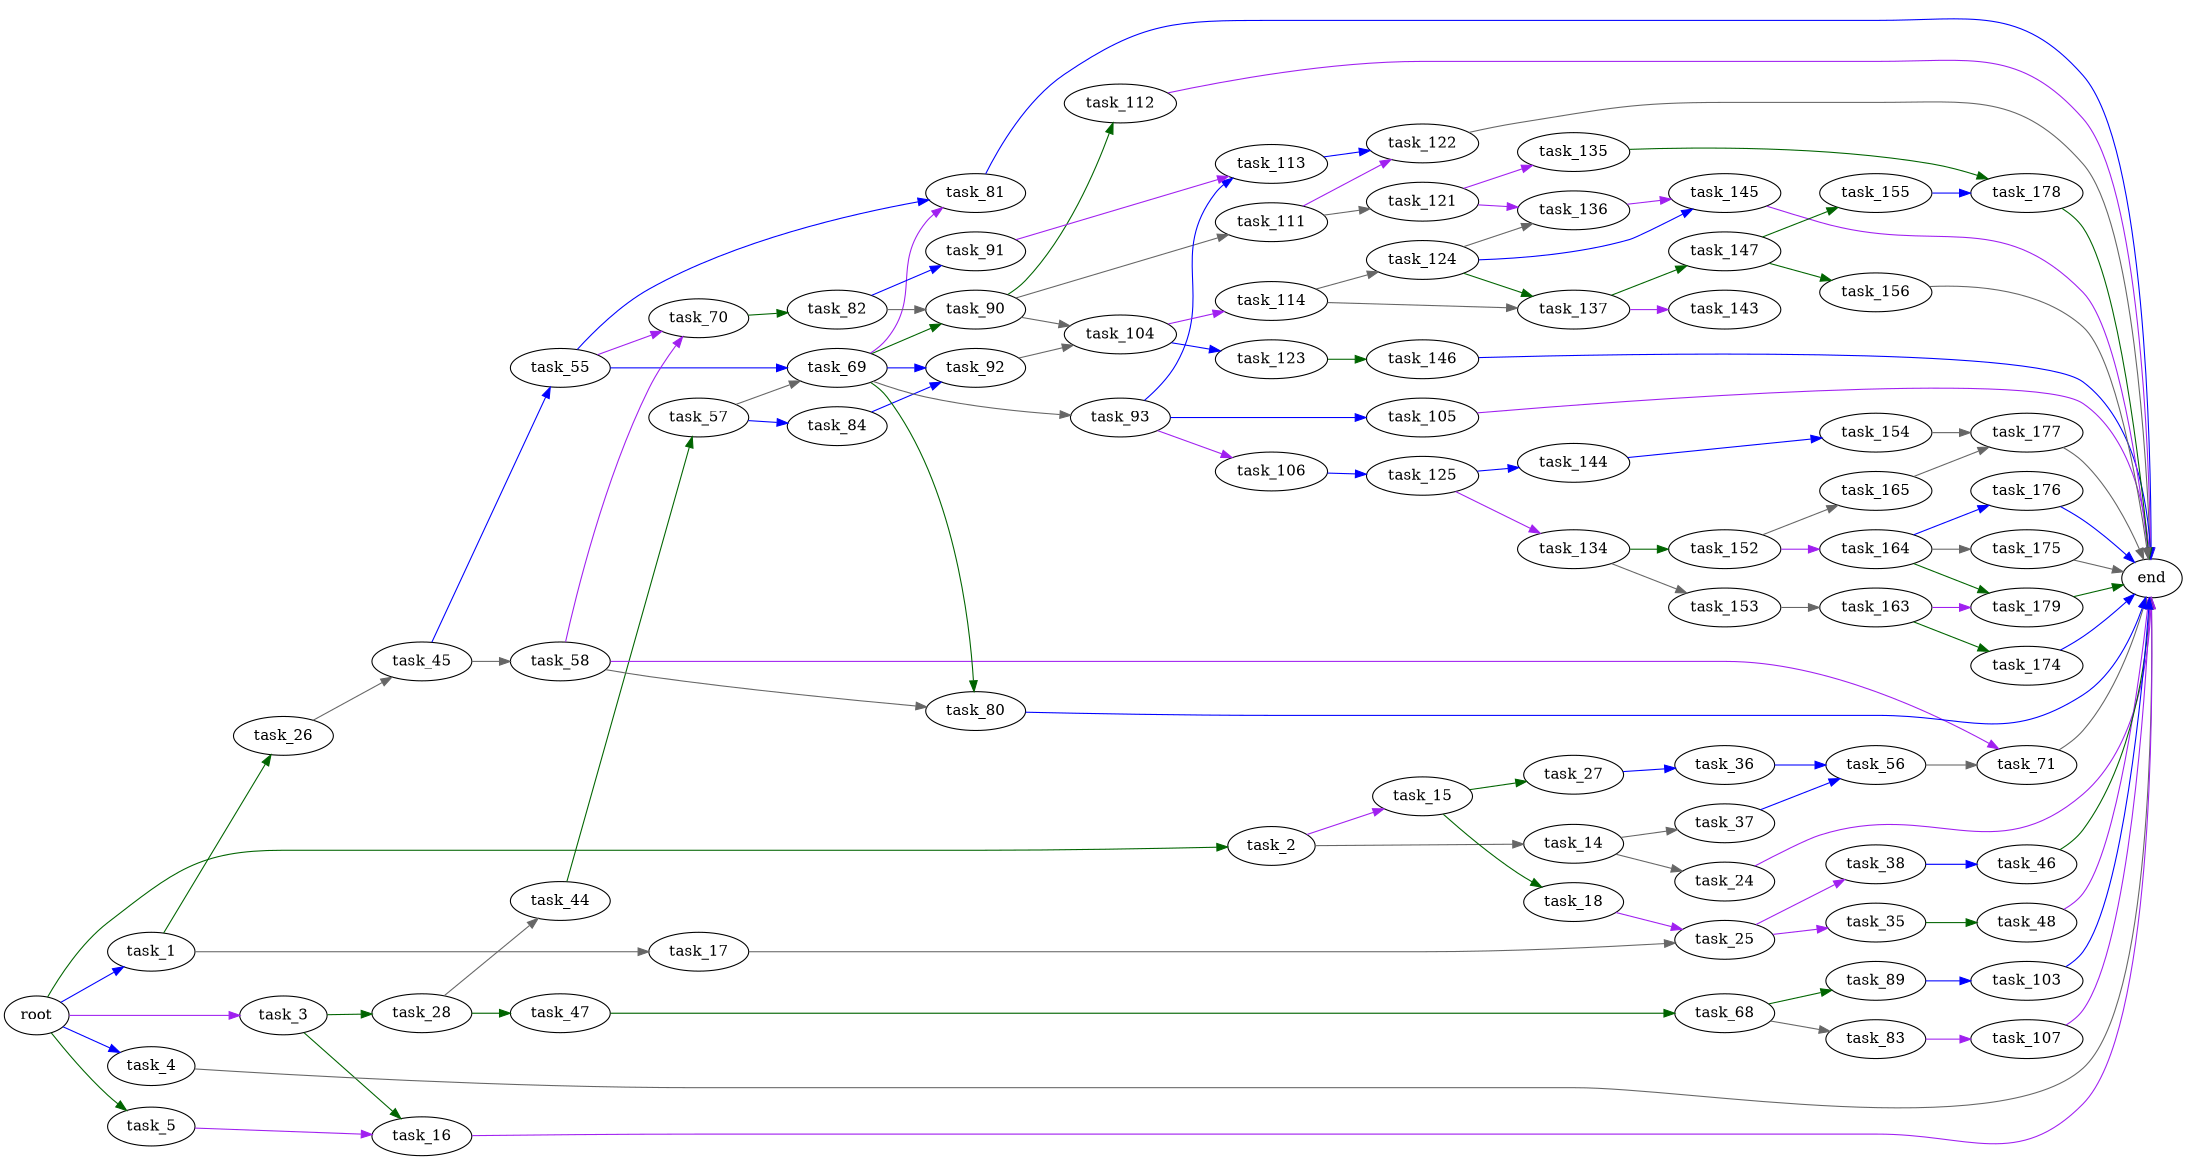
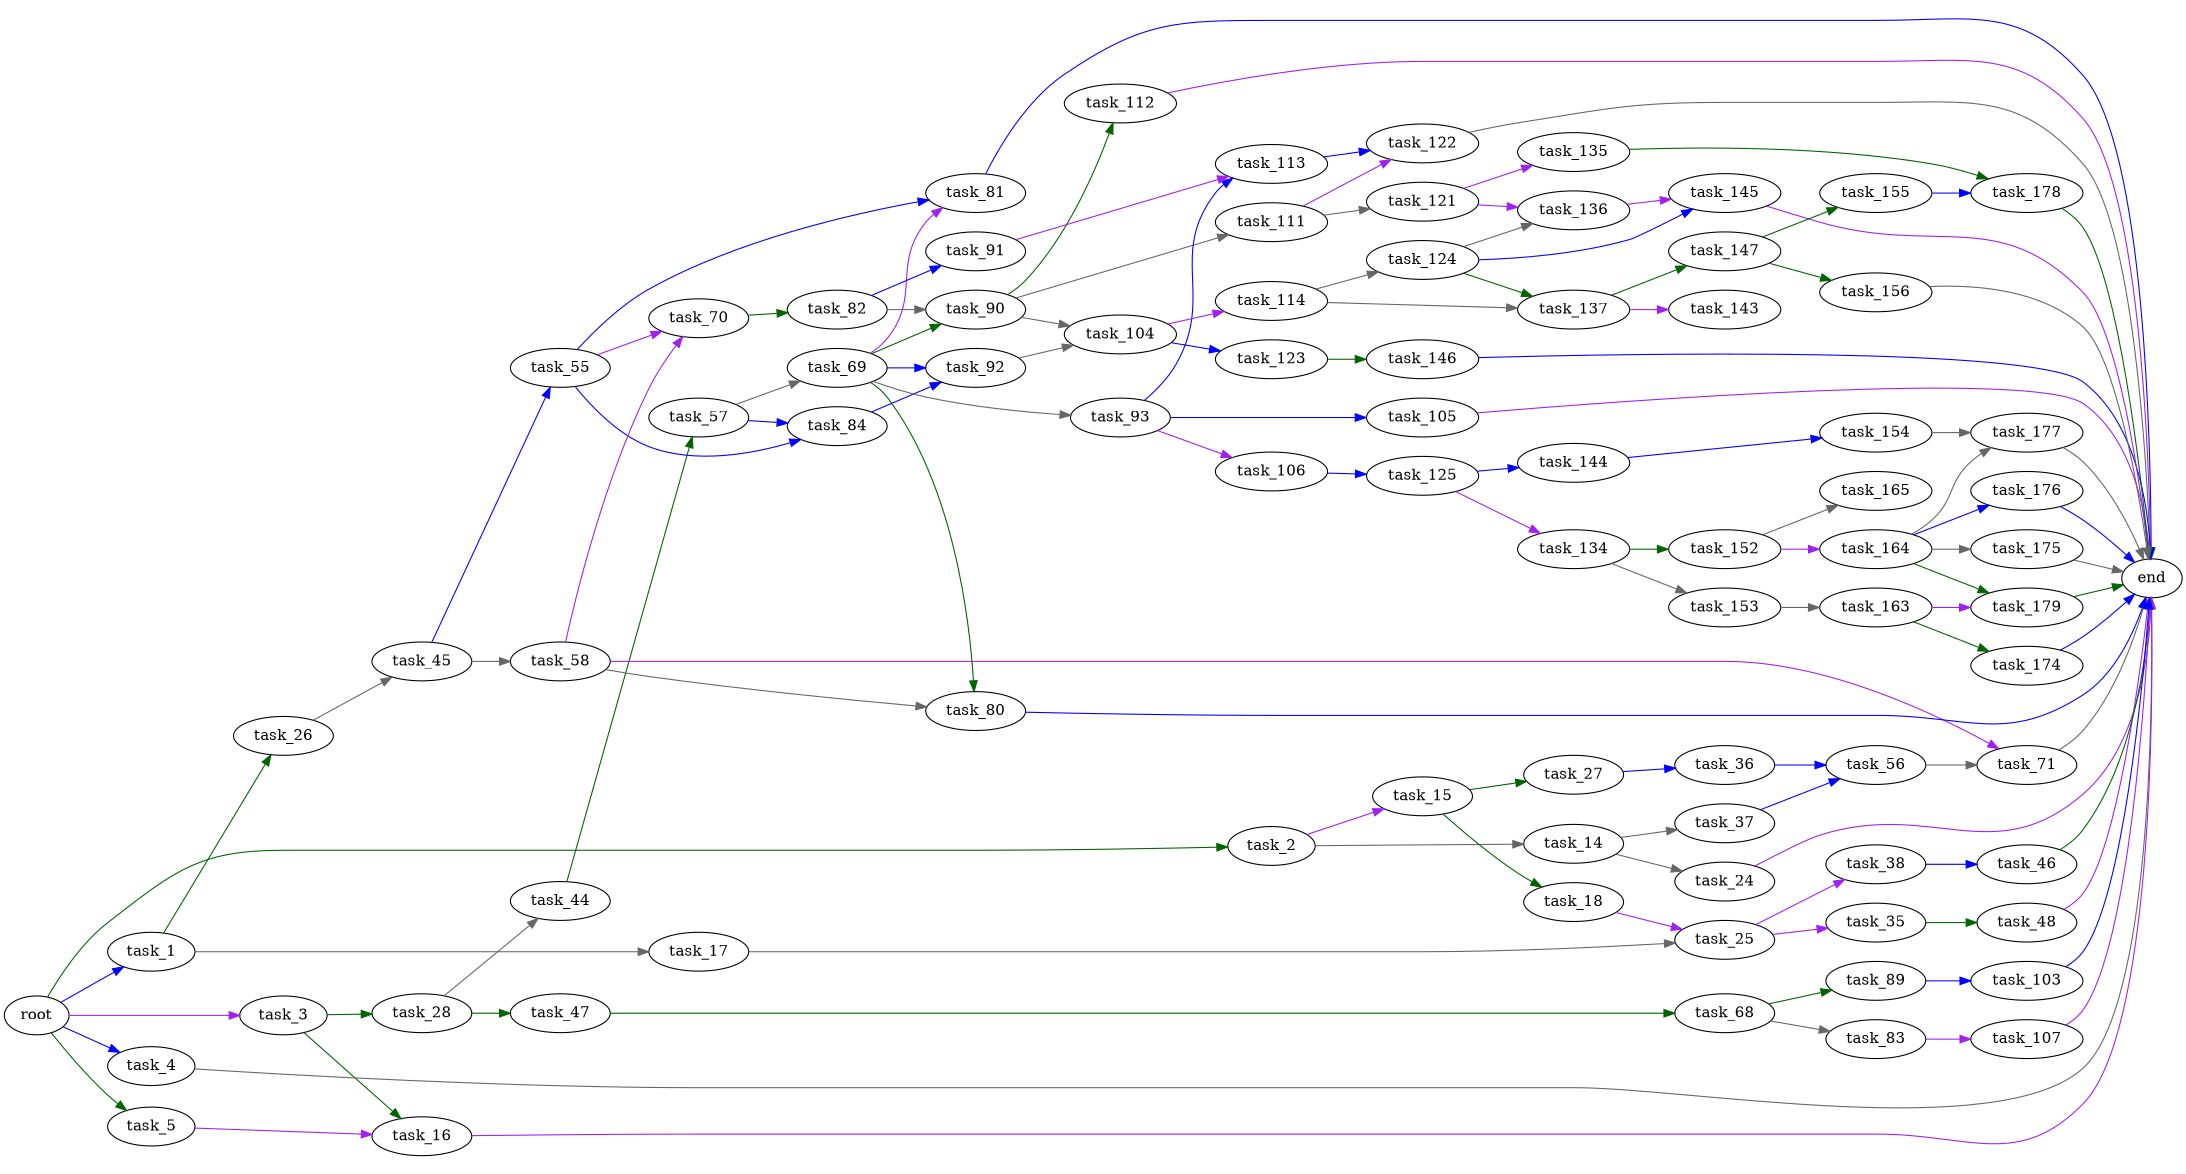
edge "task_55" -> "task_69": now "task_55" -> "task_84"
edge "task_165" -> "task_177": now "task_164" -> "task_177"
